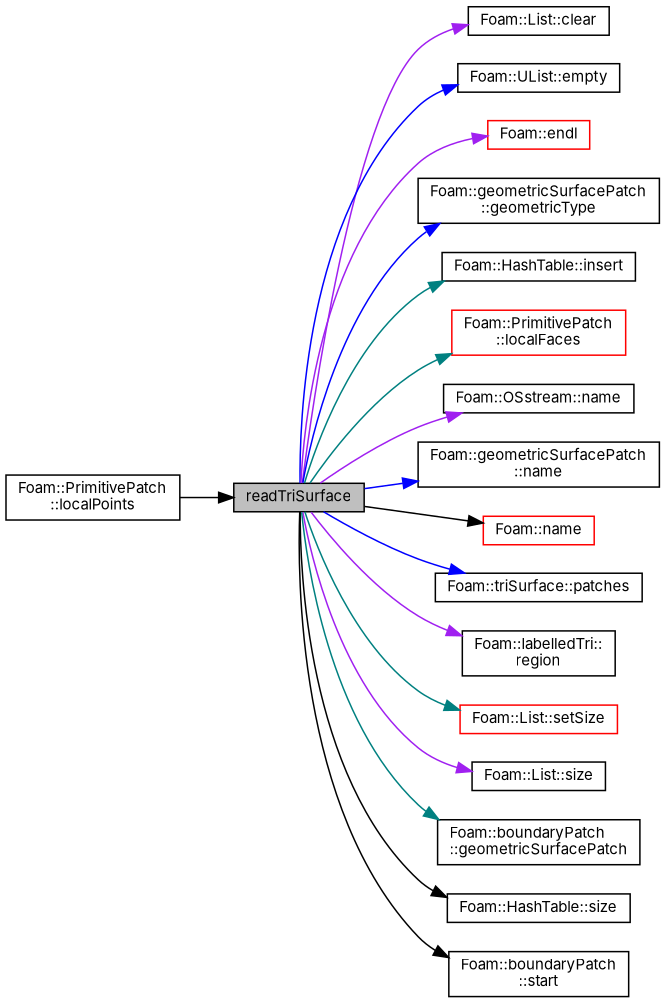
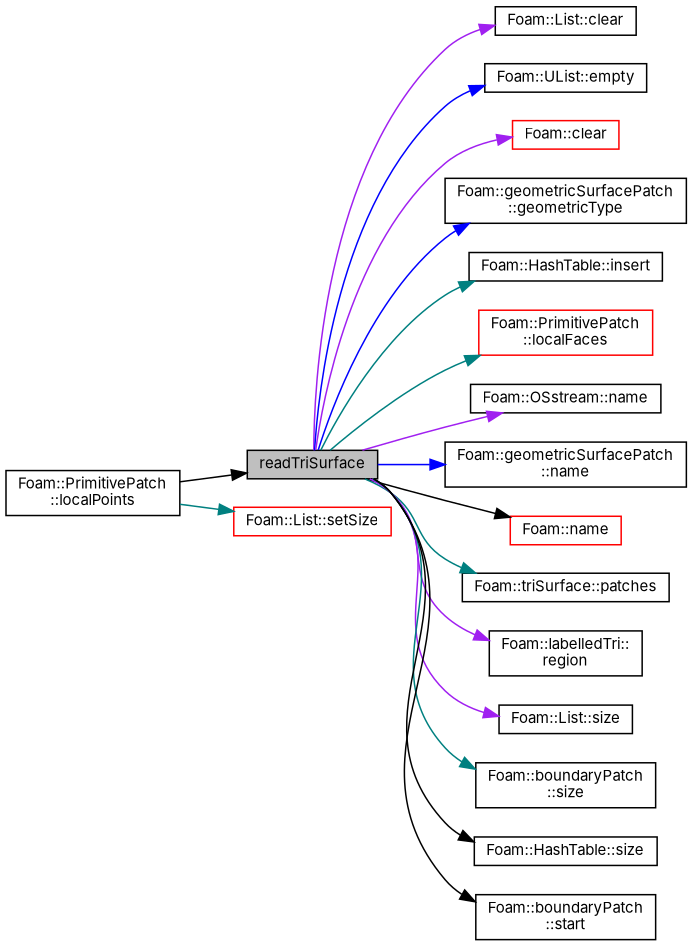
node "Foam::endl": label "Foam::endl" -> "Foam::clear"
edge "readTriSurface" -> "Foam::triSurface::patches": color blue -> teal
edge "readTriSurface" -> "Foam::List::setSize": now "Foam::PrimitivePatch ::localPoints" -> "Foam::List::setSize"
node "Foam::boundaryPatch ::geometricSurfacePatch": label "Foam::boundaryPatch ::geometricSurfacePatch" -> "Foam::boundaryPatch ::size"
